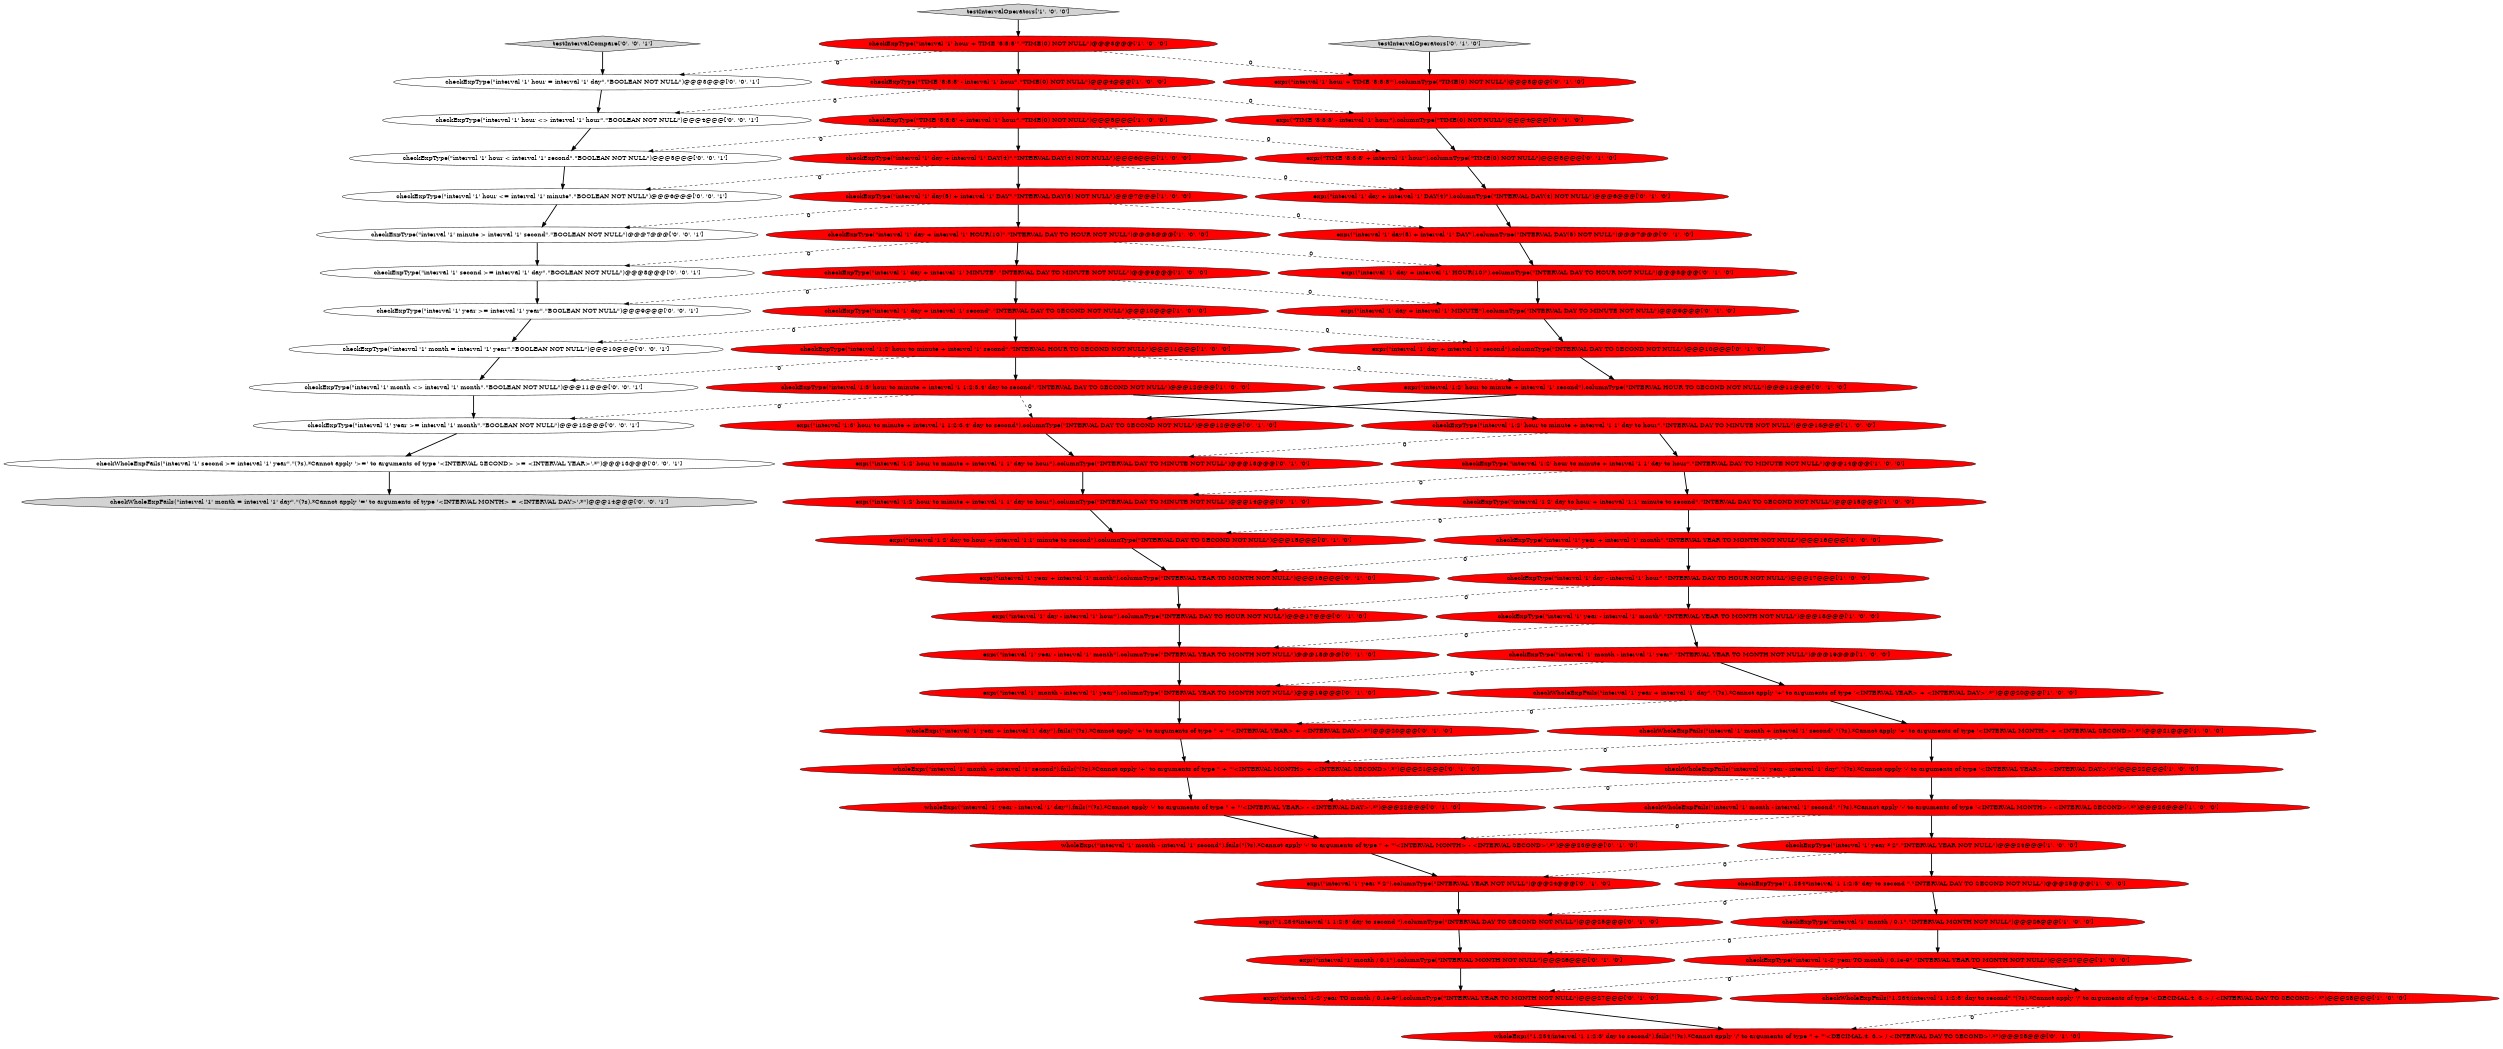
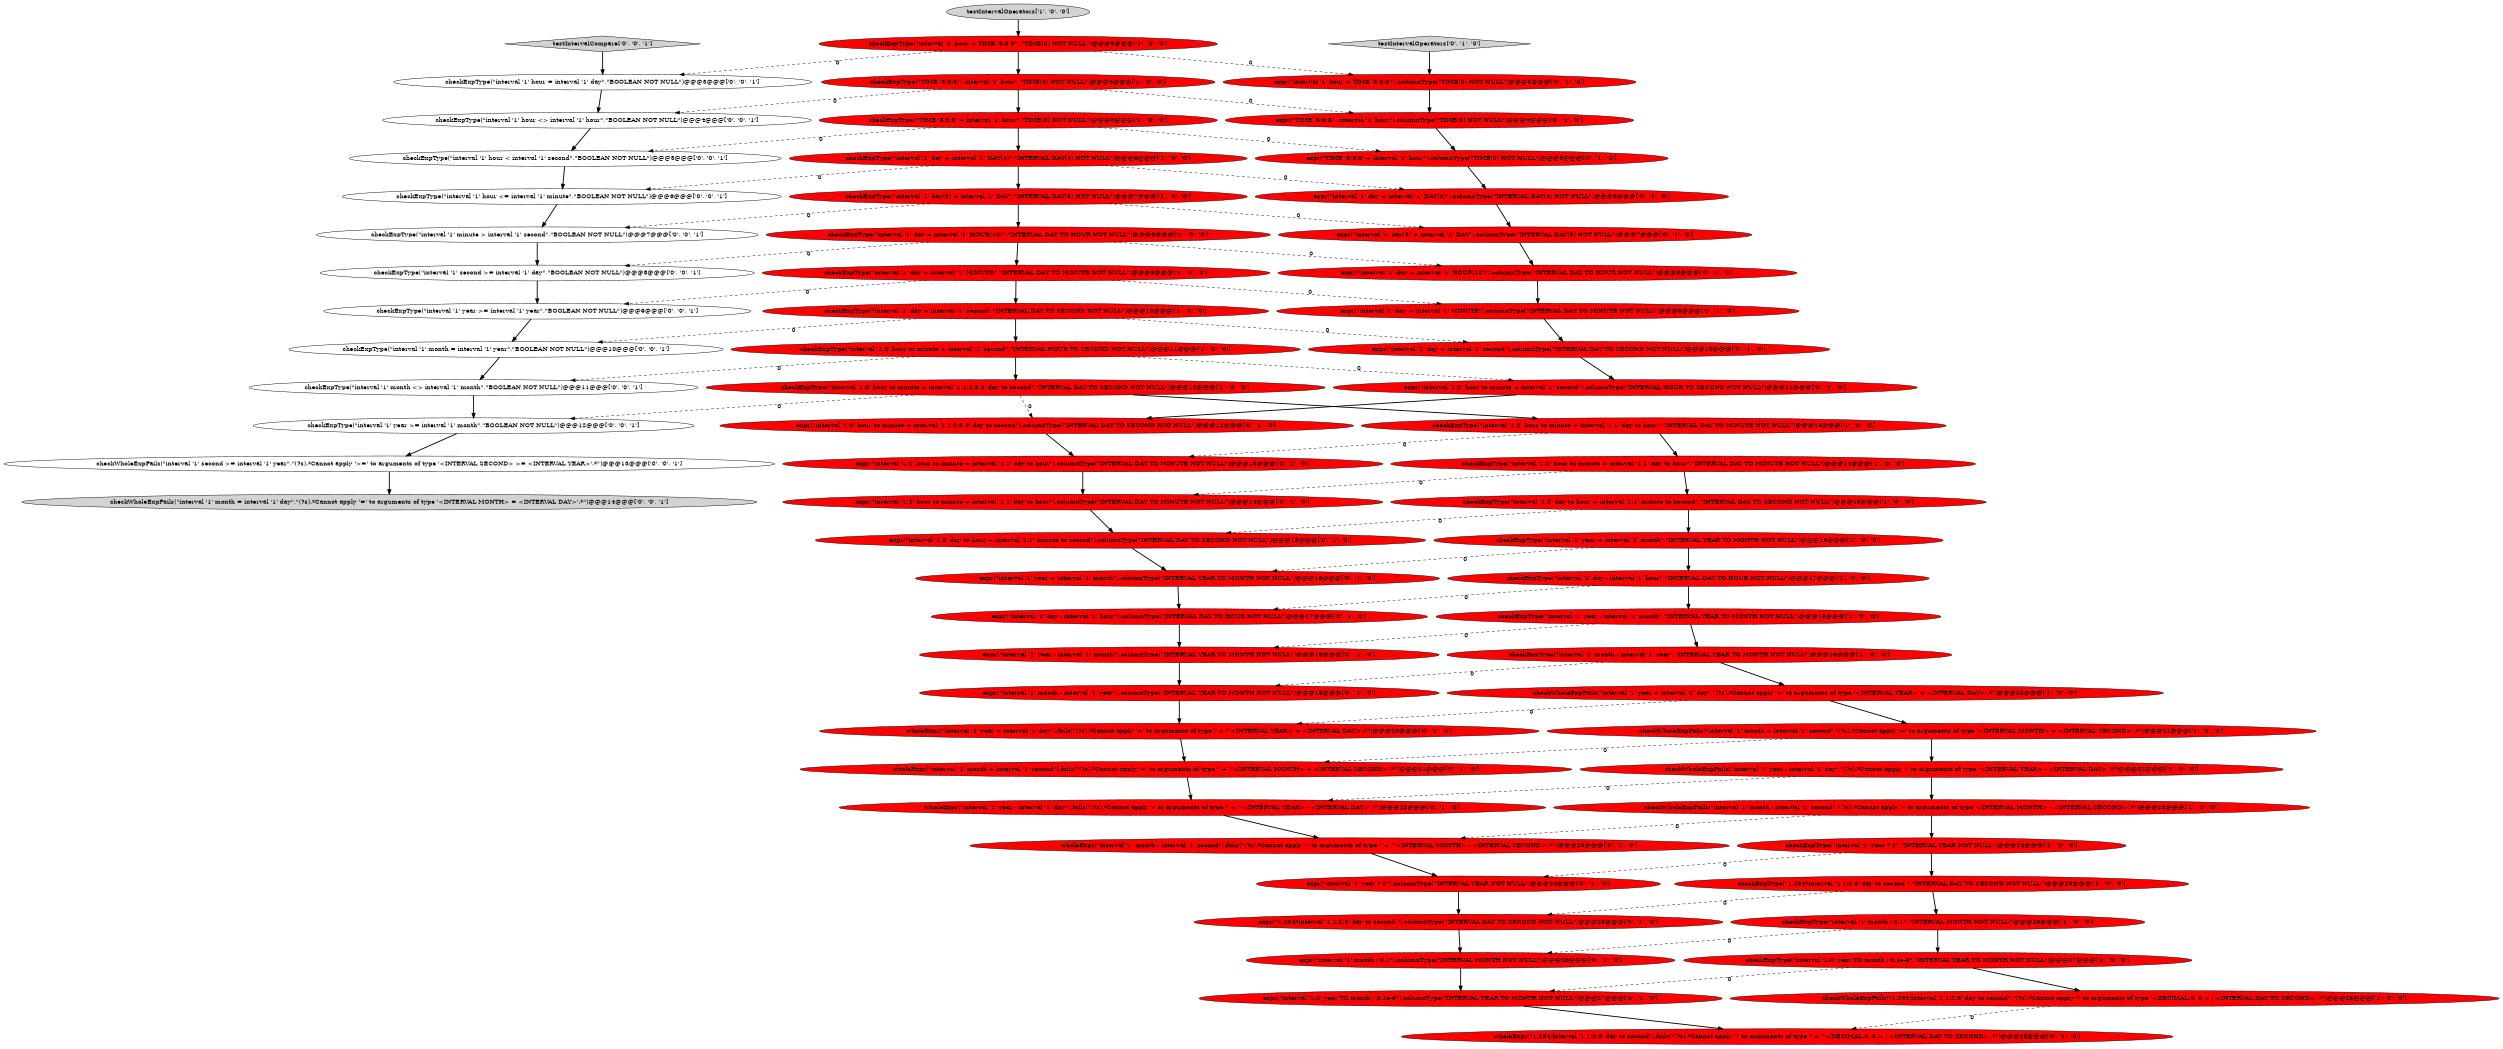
node "testIntervalOperators['1', '0', '0']": shape diamond -> ellipse
